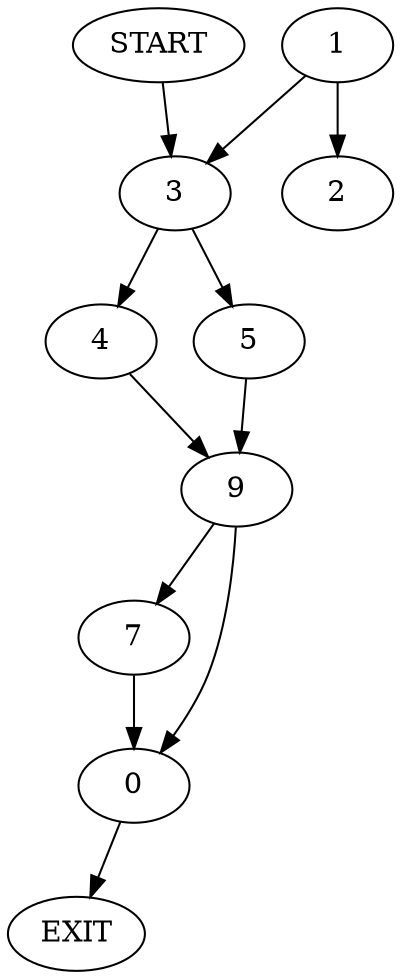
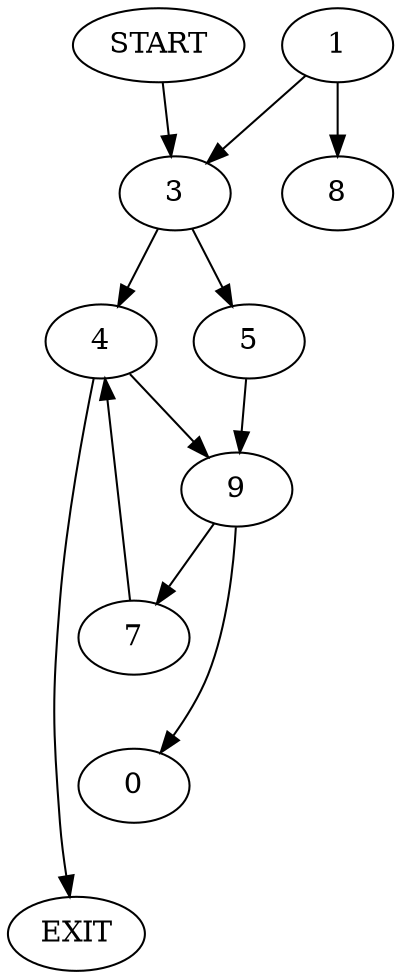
node "2": label "2" -> "8"
edge "7" -> "0": now "7" -> "4"
edge "0" -> "EXIT": now "4" -> "EXIT"
